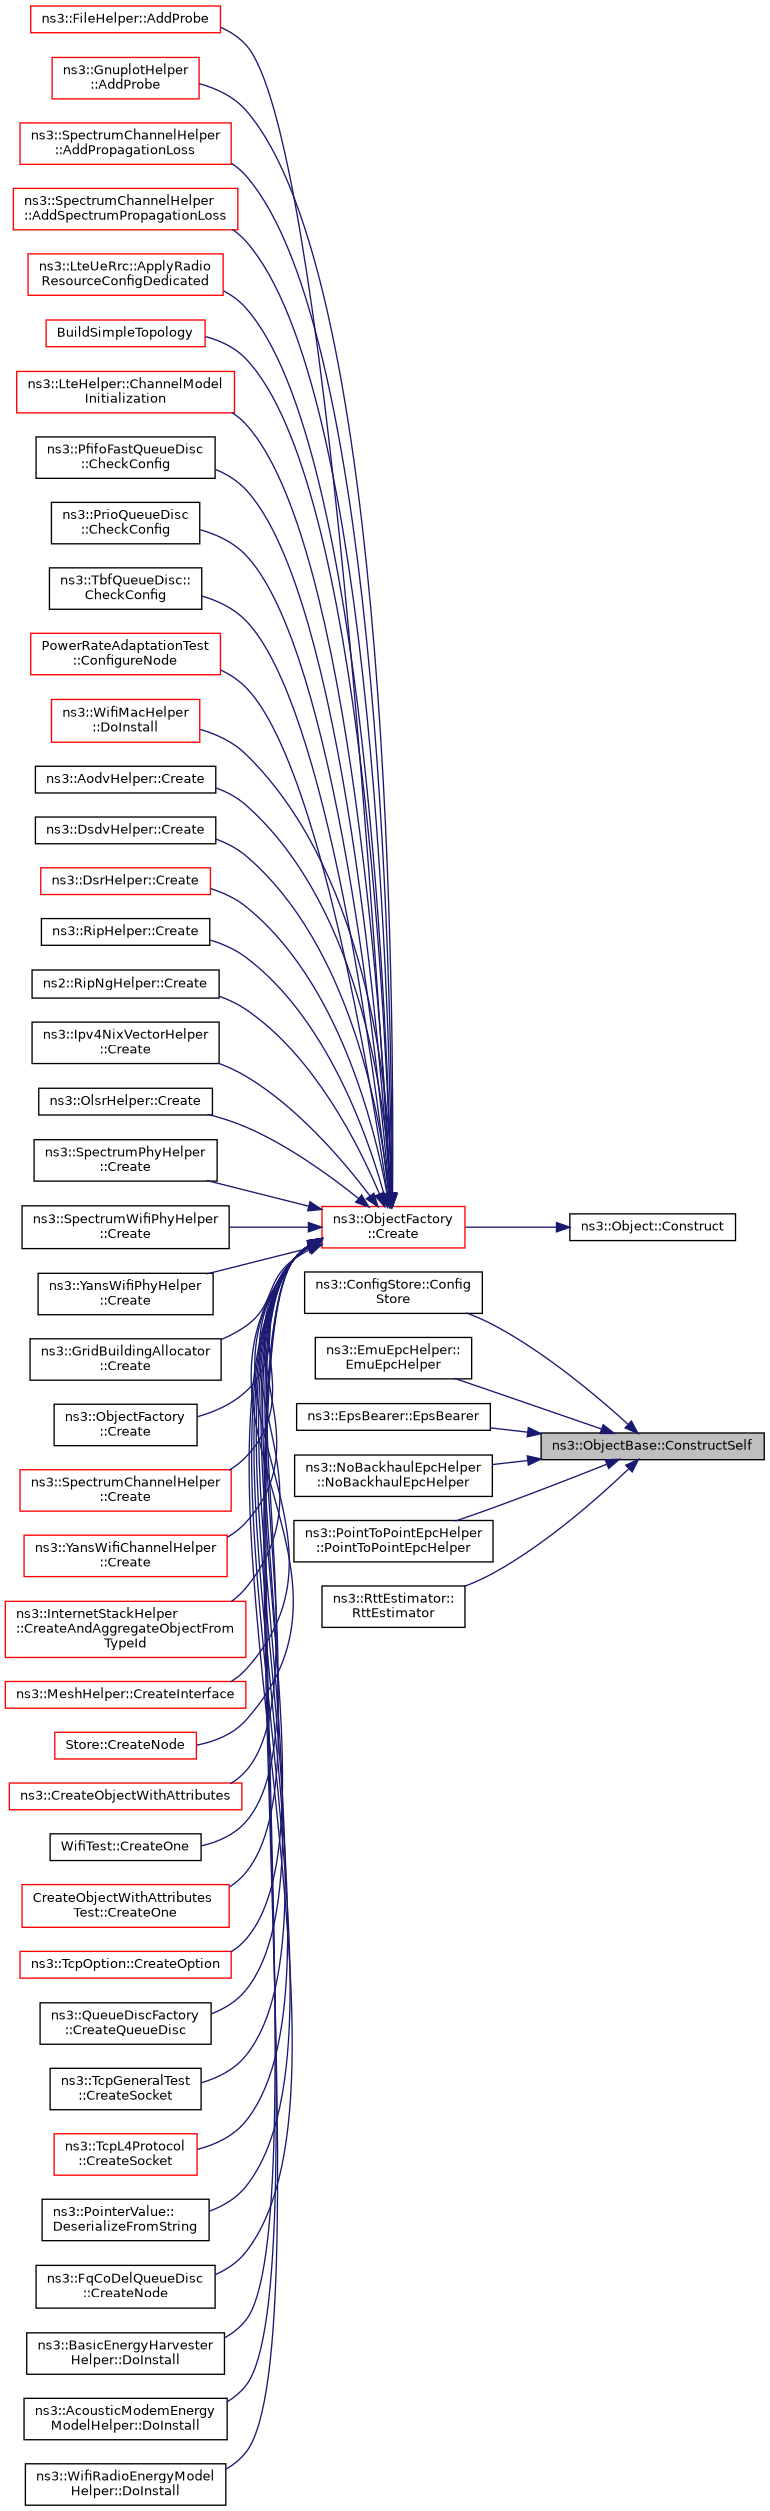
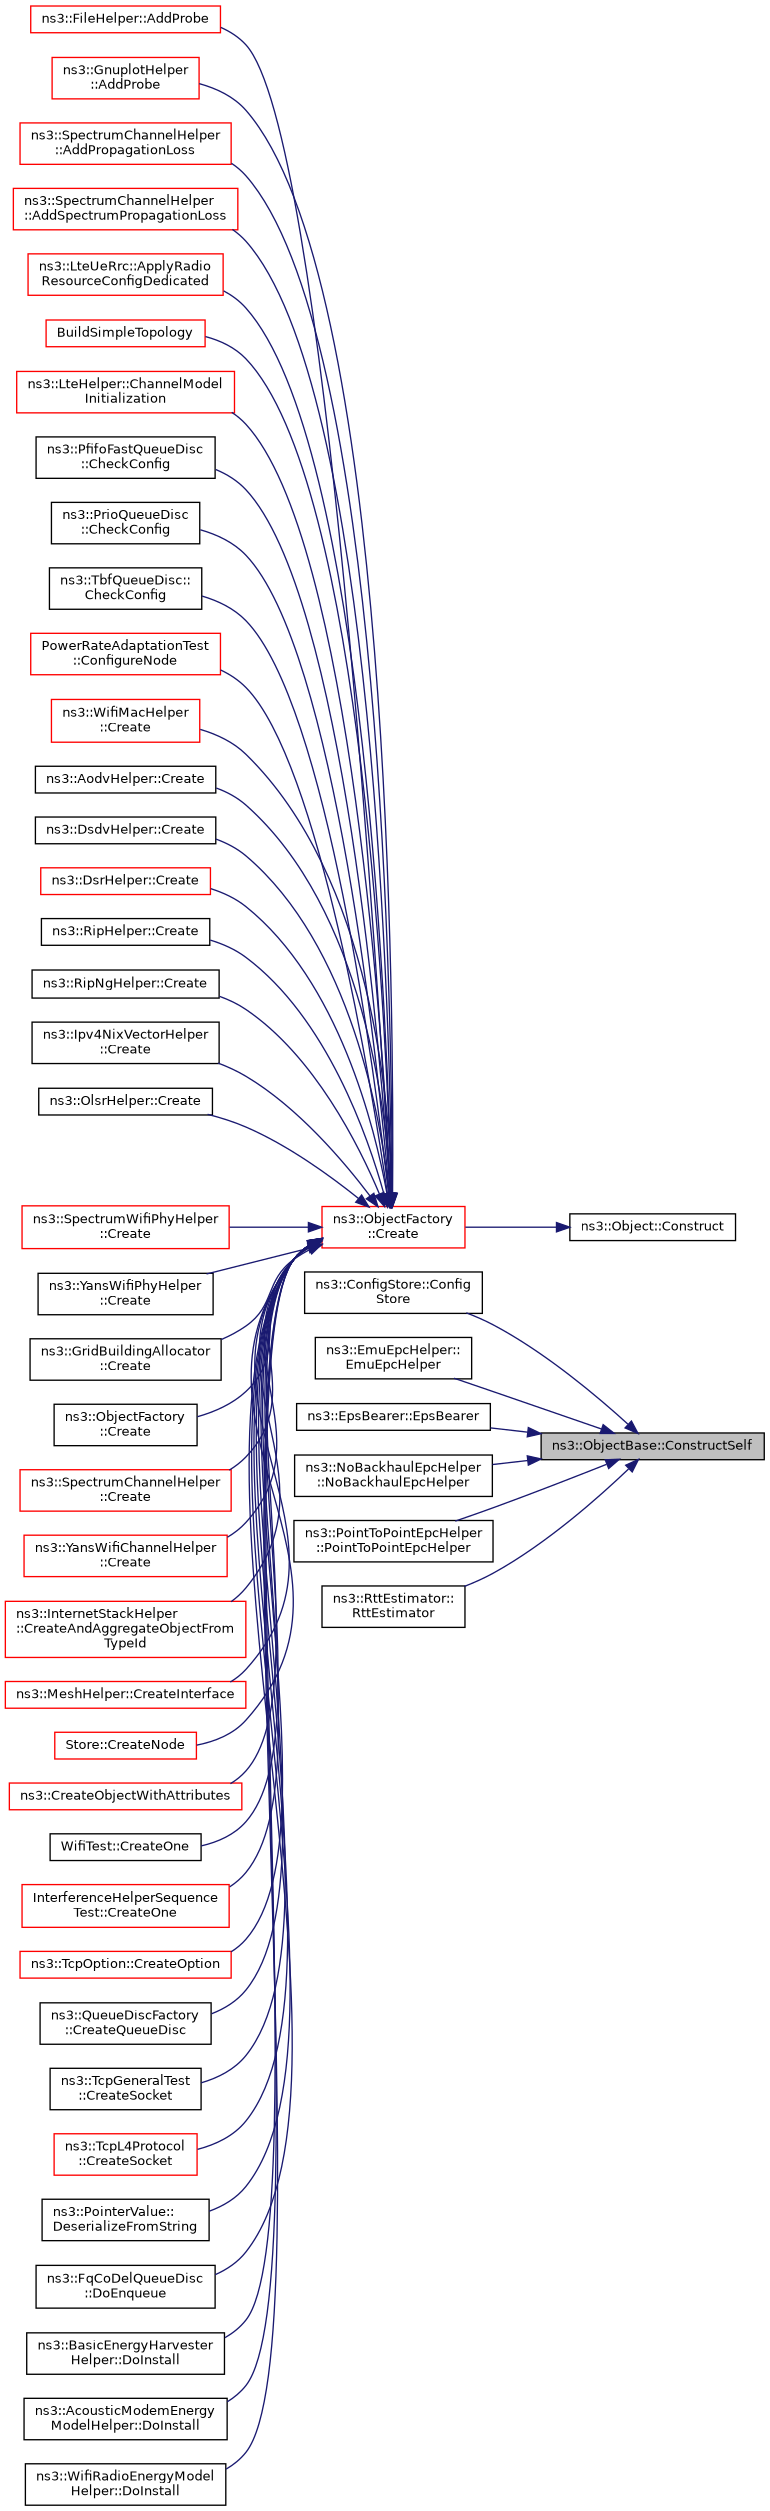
node "ns3::WifiMacHelper ::DoInstall": label "ns3::WifiMacHelper ::DoInstall" -> "ns3::WifiMacHelper ::Create"
node "ns2::RipNgHelper::Create": label "ns2::RipNgHelper::Create" -> "ns3::RipNgHelper::Create"
node "ns3::SpectrumPhyHelper ::Create": removed
node "ns3::SpectrumWifiPhyHelper ::Create": color black -> red
node "CreateObjectWithAttributes Test::CreateOne": label "CreateObjectWithAttributes Test::CreateOne" -> "InterferenceHelperSequence Test::CreateOne"
node "ns3::FqCoDelQueueDisc ::CreateNode": label "ns3::FqCoDelQueueDisc ::CreateNode" -> "ns3::FqCoDelQueueDisc ::DoEnqueue"
